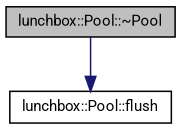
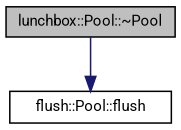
node "lunchbox::Pool::flush": label "lunchbox::Pool::flush" -> "flush::Pool::flush"
